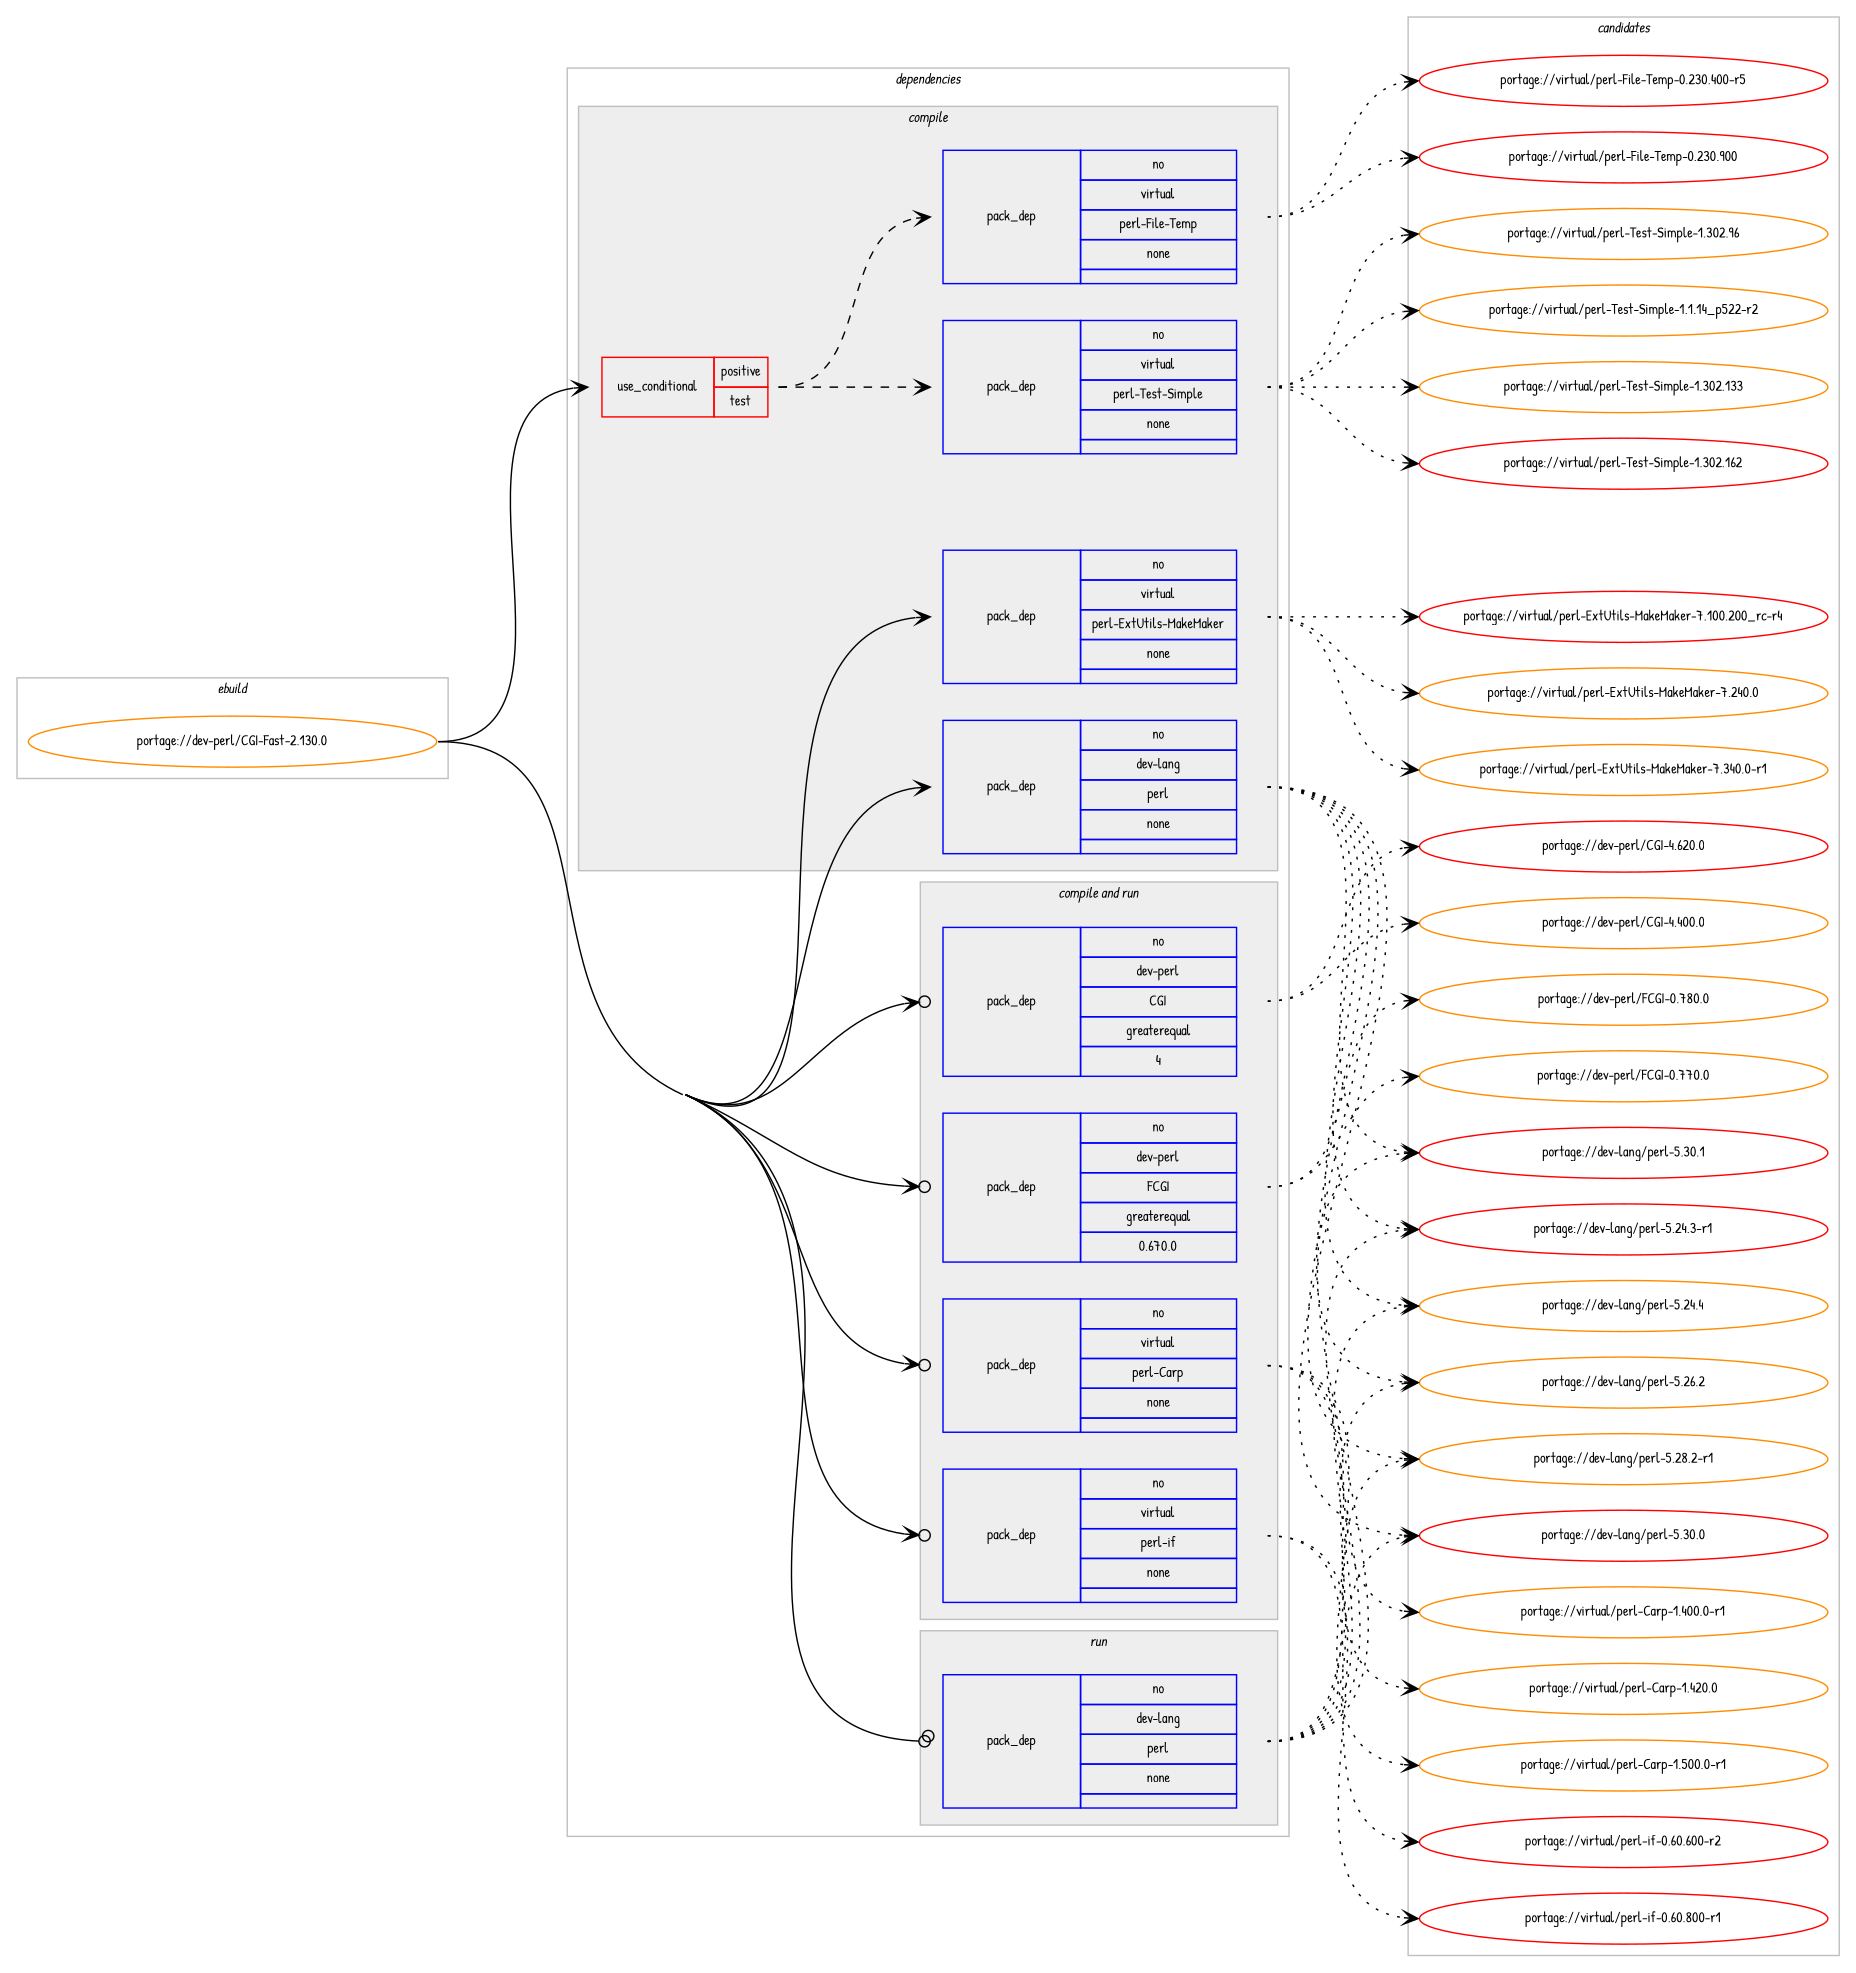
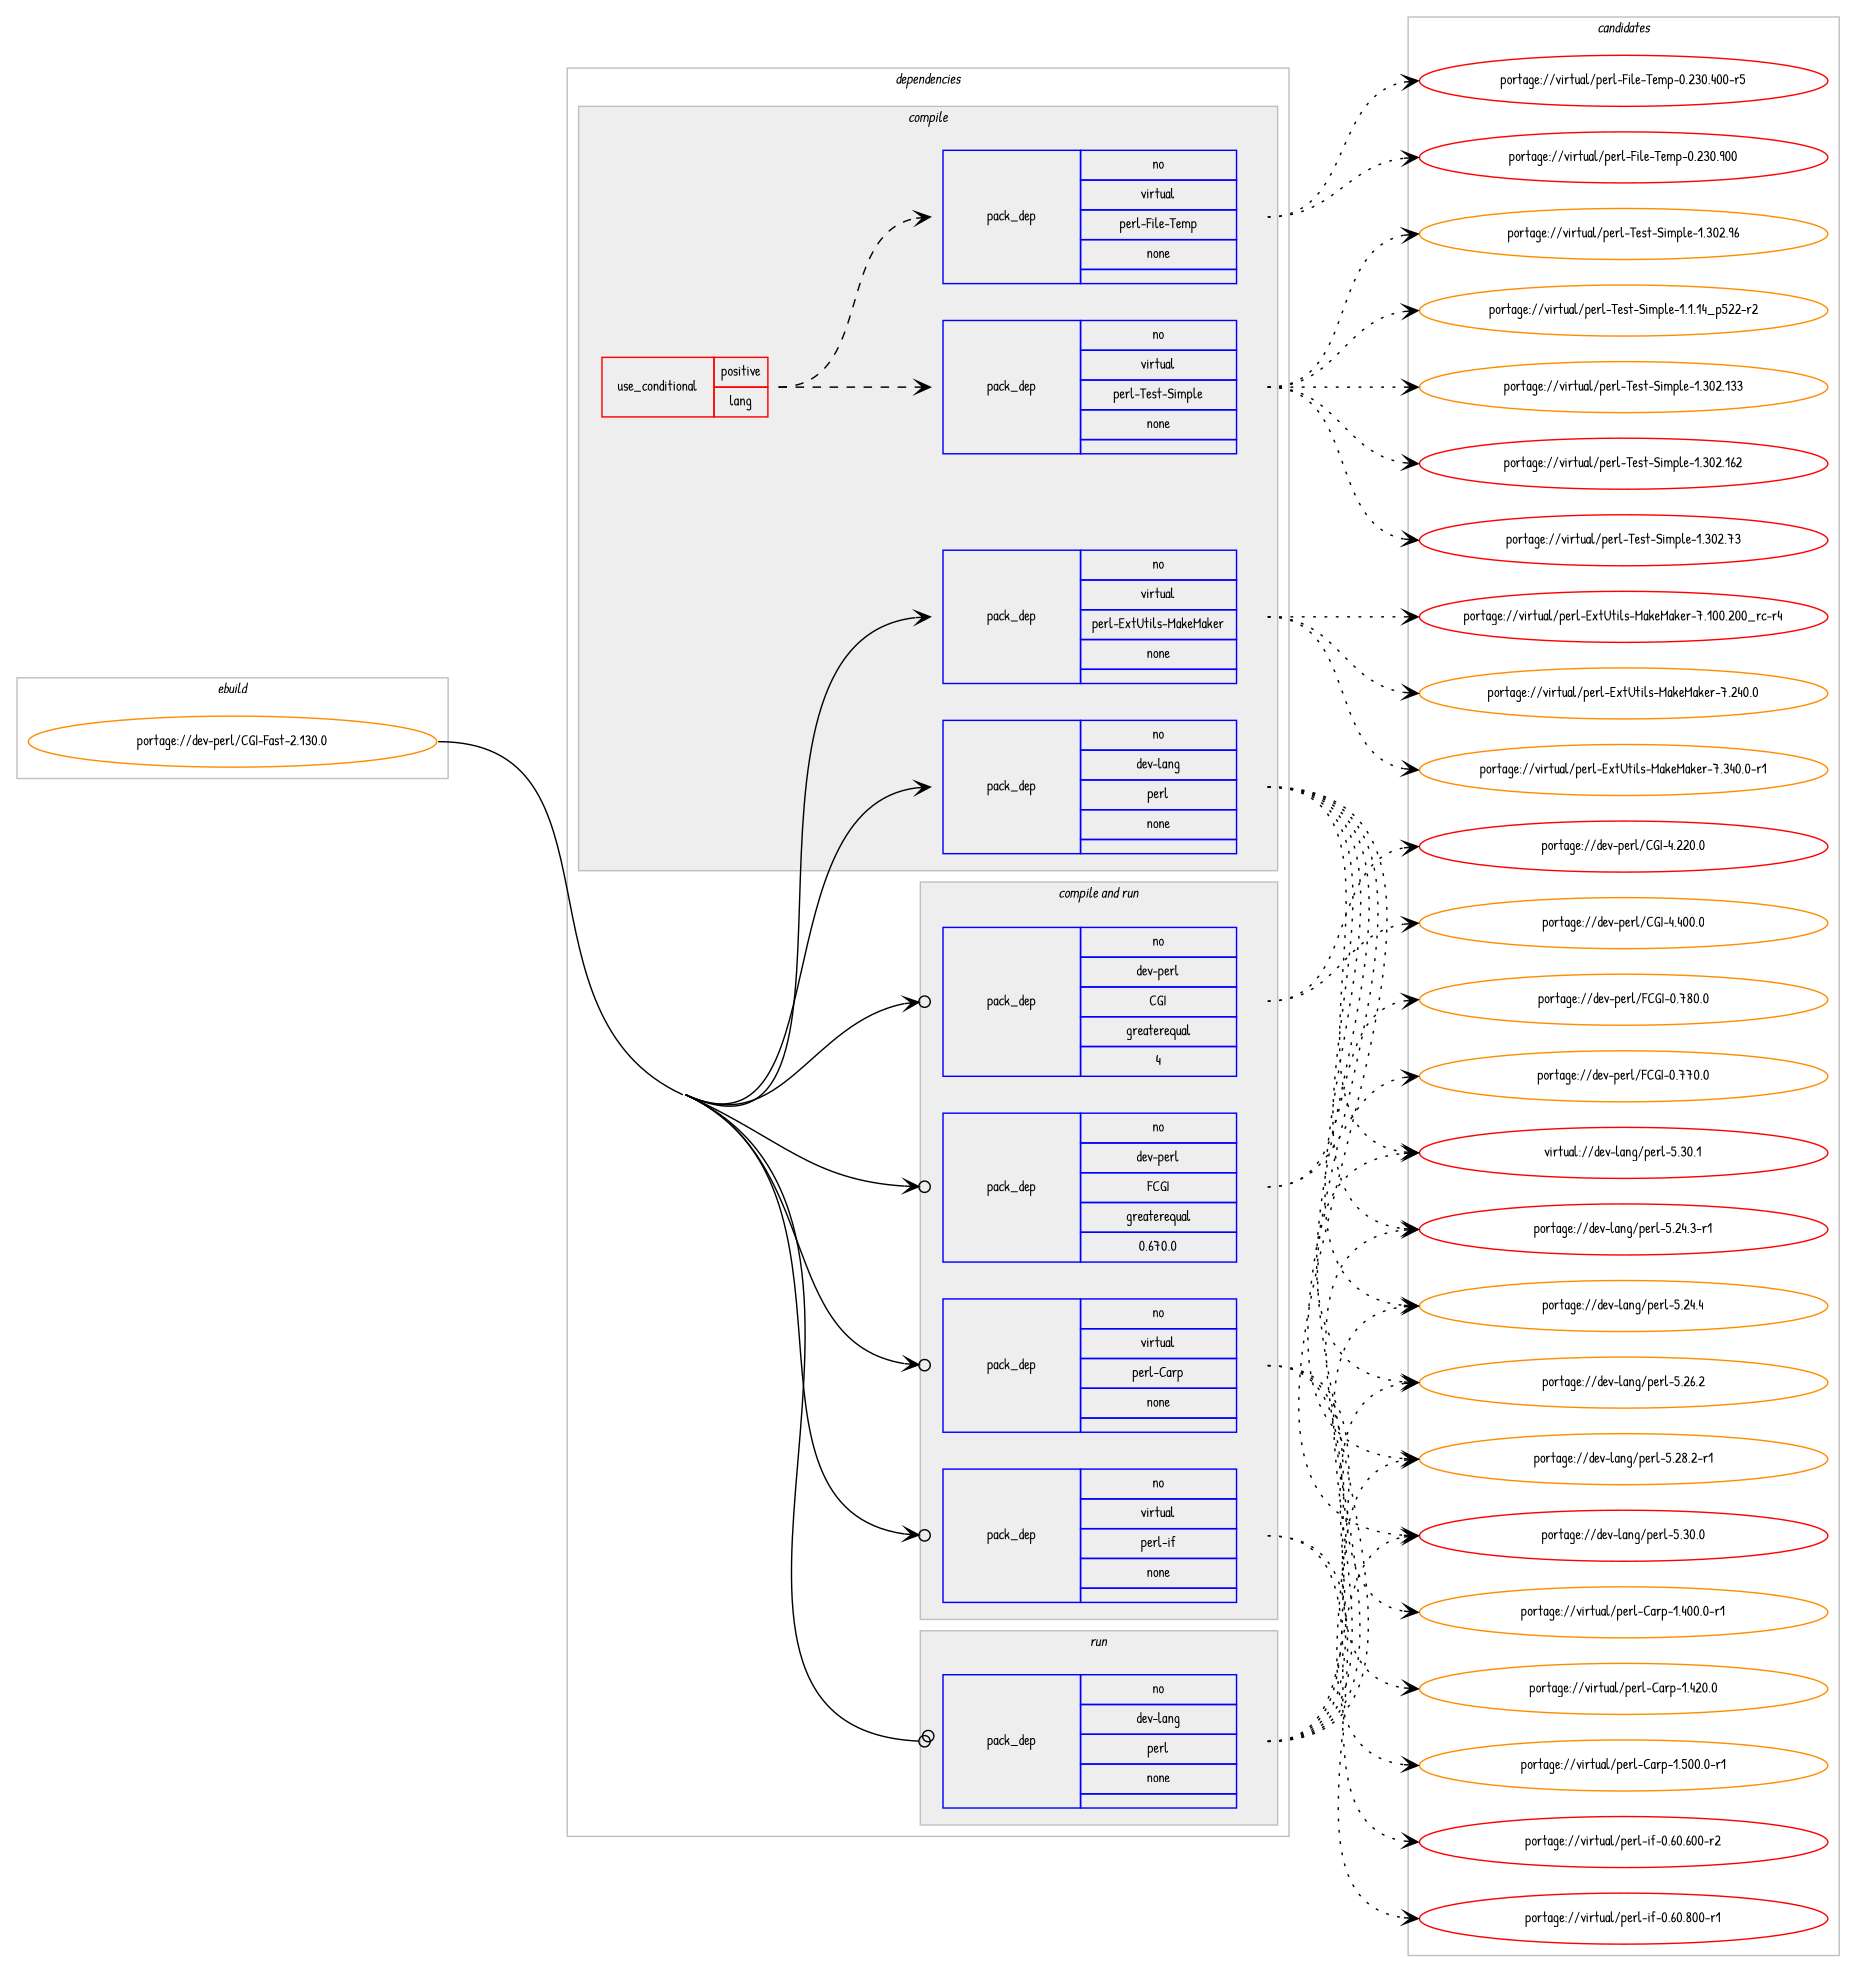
node "use_conditional": text "test" -> "lang"
node "portage://virtual/perl-Test-Simple-1.302.73": added
edge "portage://dev-perl/CGI-Fast-2.130.0" -> "use_conditional": removed
node "portage://dev-perl/CGI-4.620.0": label "portage://dev-perl/CGI-4.620.0" -> "portage://dev-perl/CGI-4.220.0"
node "portage://dev-lang/perl-5.30.1": label "portage://dev-lang/perl-5.30.1" -> "virtual://dev-lang/perl-5.30.1"
